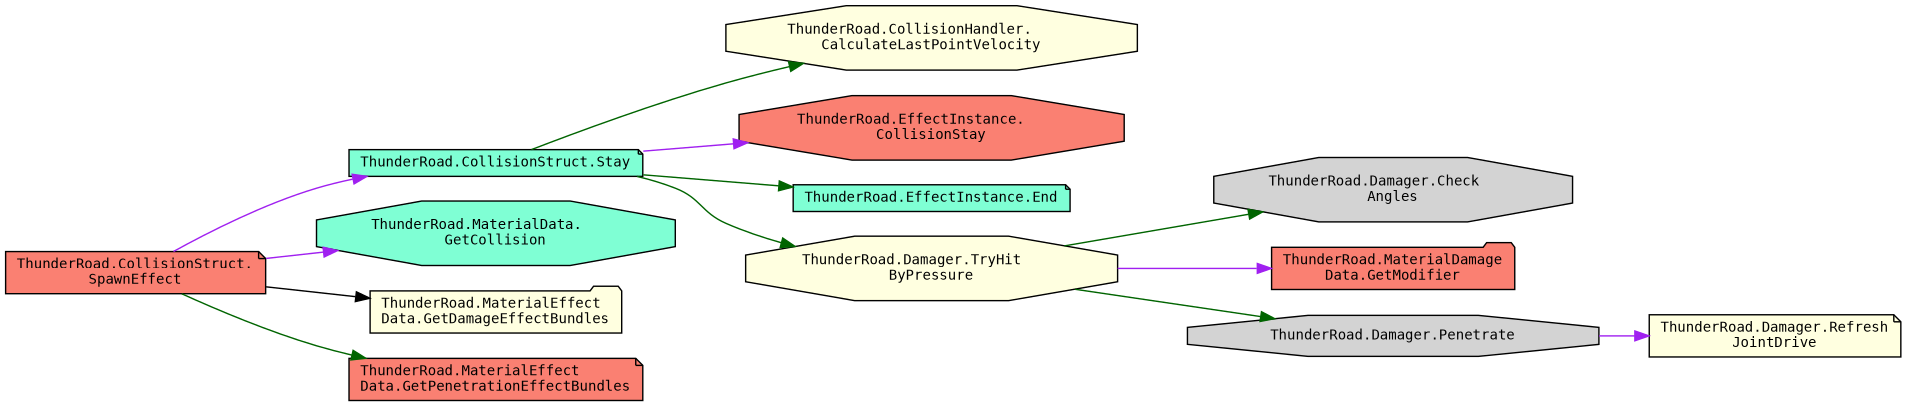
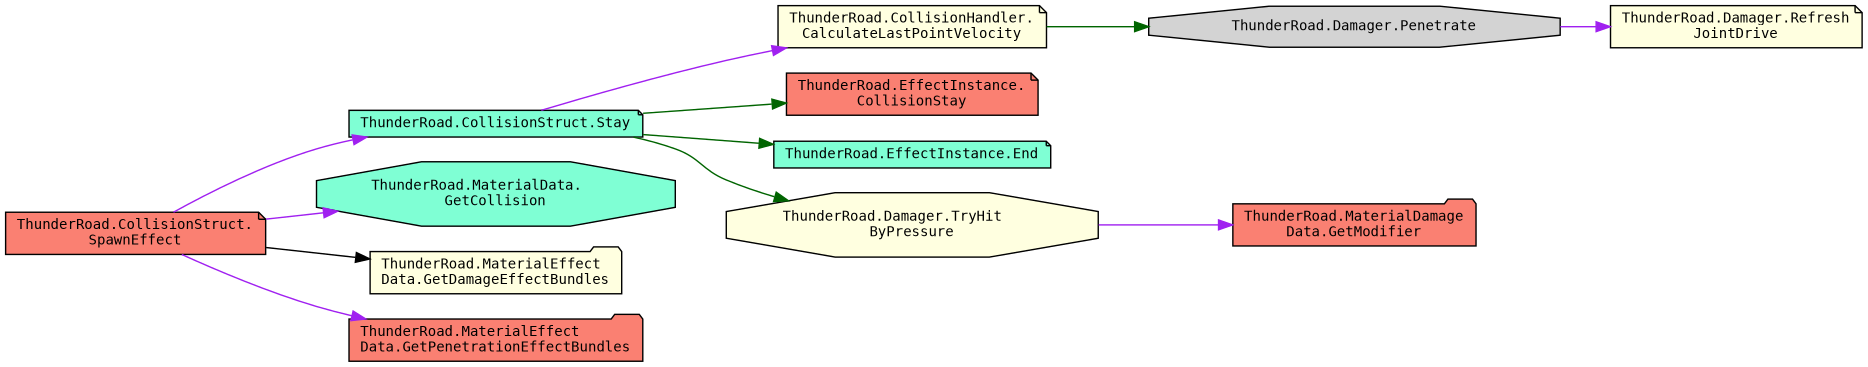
node "ThunderRoad.CollisionHandler. CalculateLastPointVelocity": shape octagon -> note
edge "ThunderRoad.CollisionStruct.Stay" -> "ThunderRoad.CollisionHandler. CalculateLastPointVelocity": color darkgreen -> purple
node "ThunderRoad.EffectInstance. CollisionStay": shape octagon -> note
edge "ThunderRoad.CollisionStruct.Stay" -> "ThunderRoad.EffectInstance. CollisionStay": color purple -> darkgreen
node "ThunderRoad.Damager.Check Angles": removed
edge "ThunderRoad.Damager.TryHit ByPressure" -> "ThunderRoad.Damager.Penetrate": now "ThunderRoad.CollisionHandler. CalculateLastPointVelocity" -> "ThunderRoad.Damager.Penetrate"
edge "ThunderRoad.CollisionStruct. SpawnEffect" -> "ThunderRoad.MaterialEffect Data.GetPenetrationEffectBundles": color darkgreen -> purple
node "ThunderRoad.MaterialEffect Data.GetPenetrationEffectBundles": shape note -> folder
